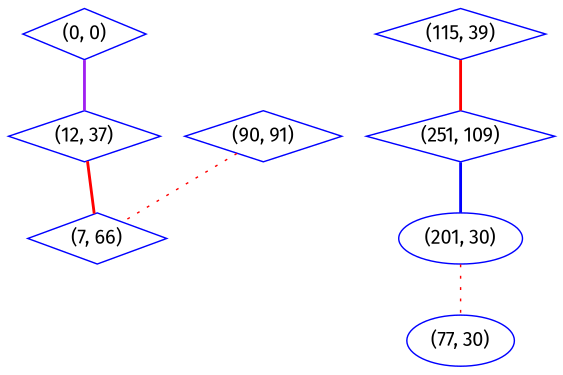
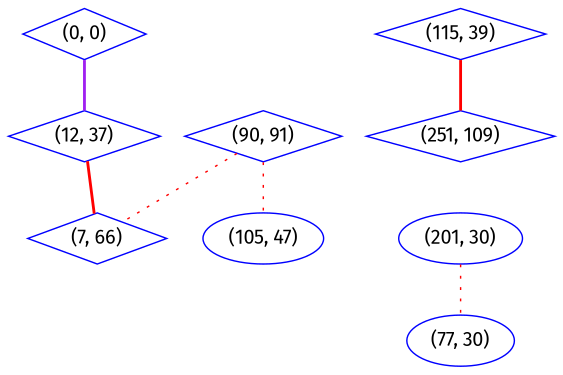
edge "(251, 109)" -- "(201, 30)": removed
node "(105, 47)": added
